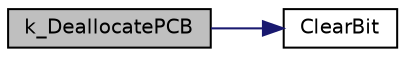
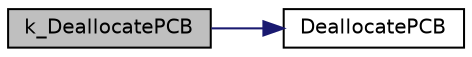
node "ClearBit": label "ClearBit" -> "DeallocatePCB"
